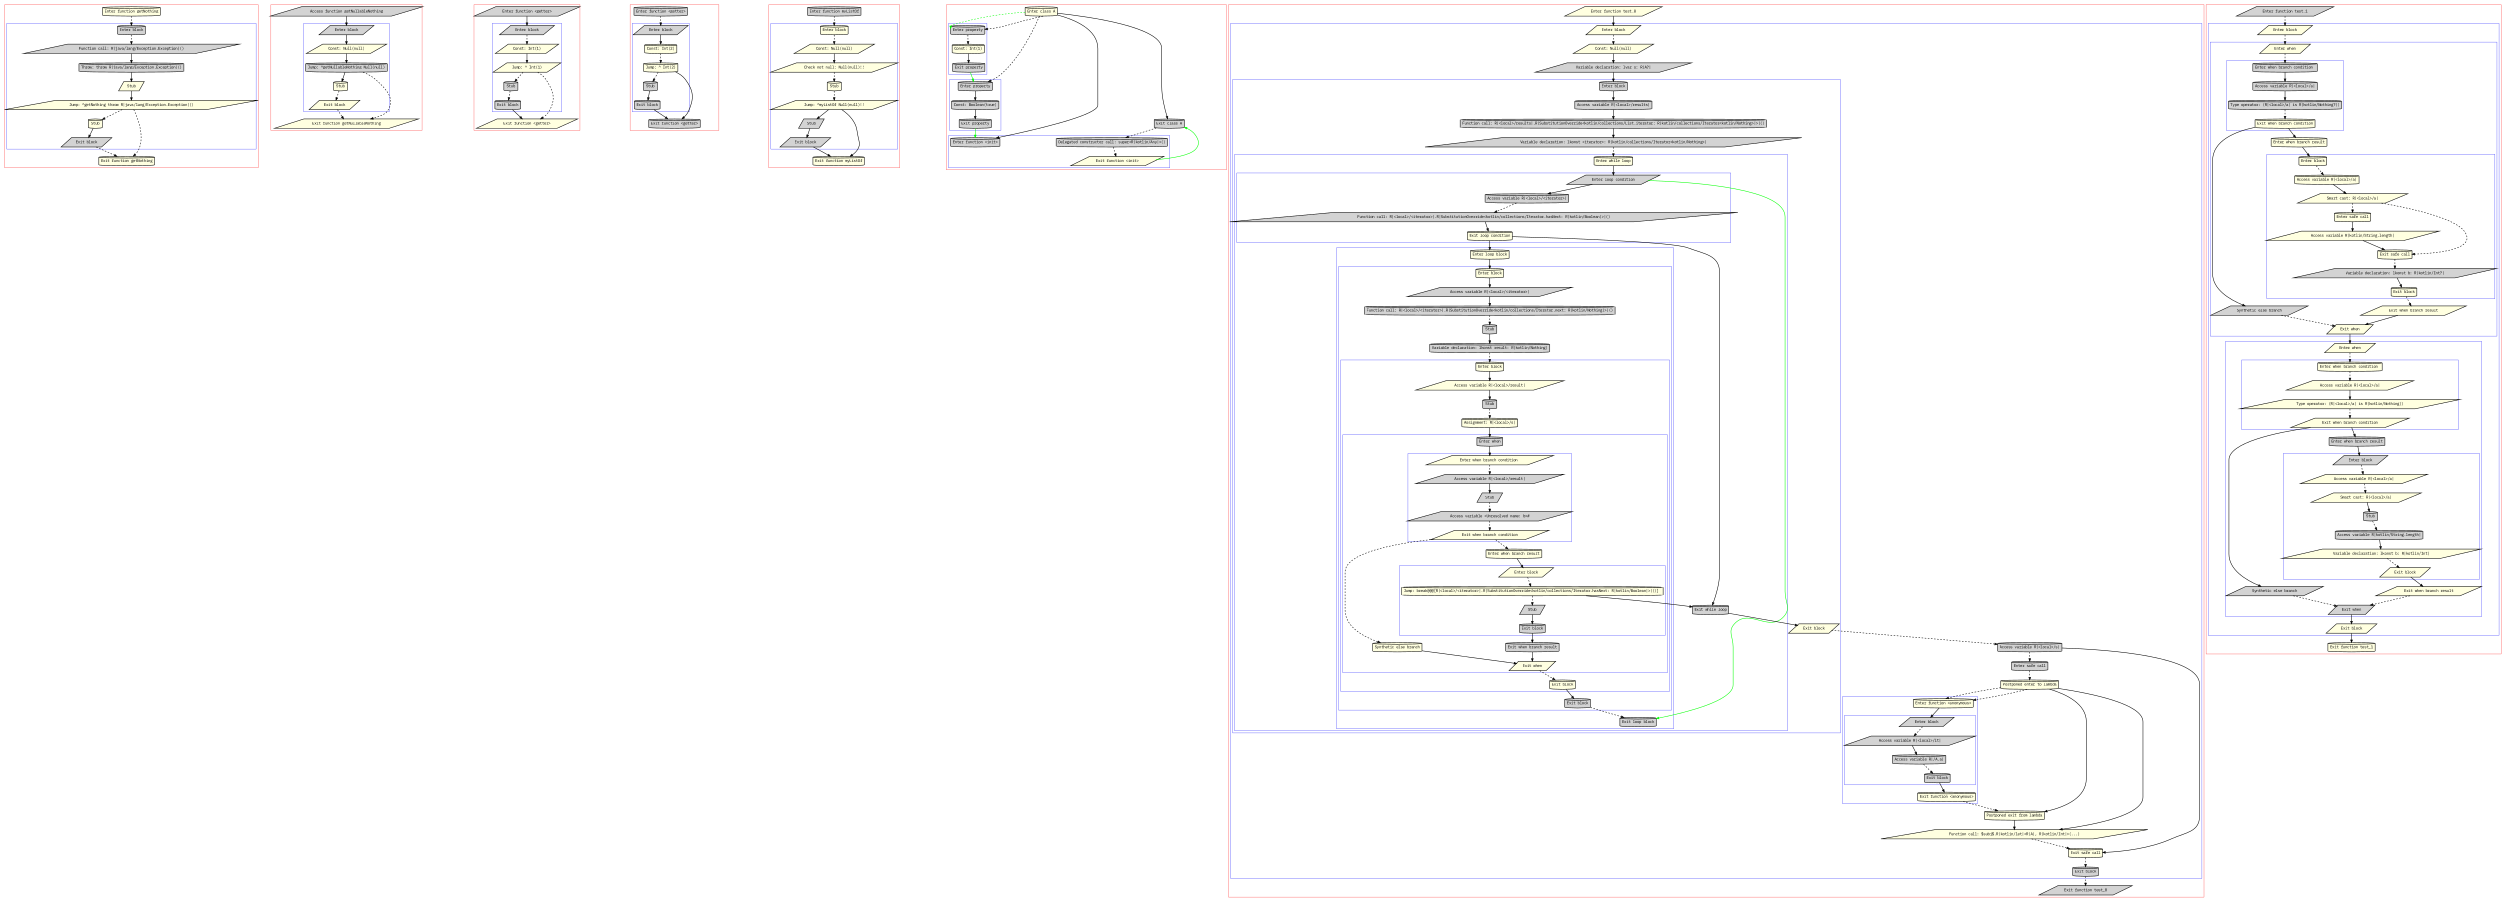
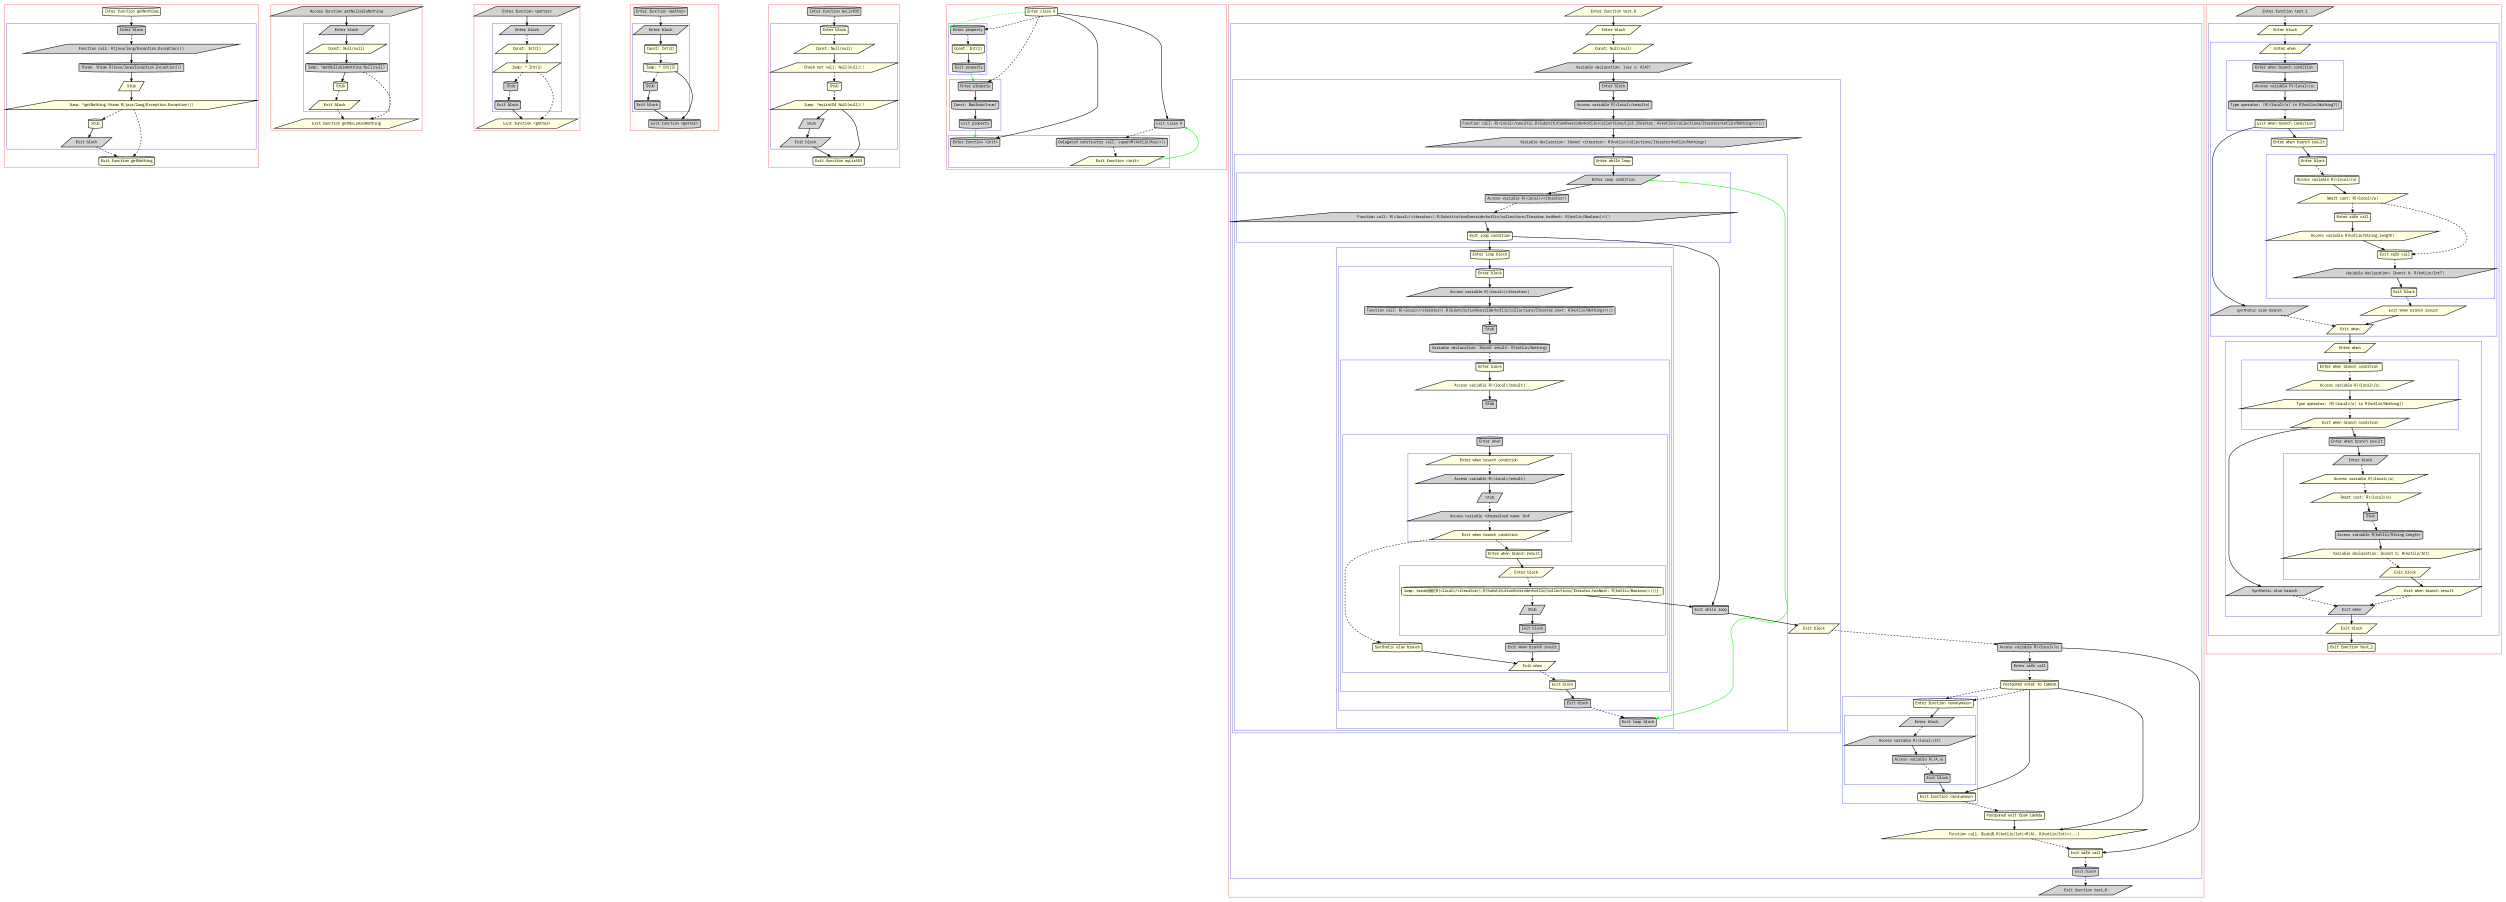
node "Assignment: R|<local>/s|": removed
edge "Postponed enter to lambda" -> "Postponed exit from lambda": now "Postponed enter to lambda" -> "Exit function <anonymous>"
